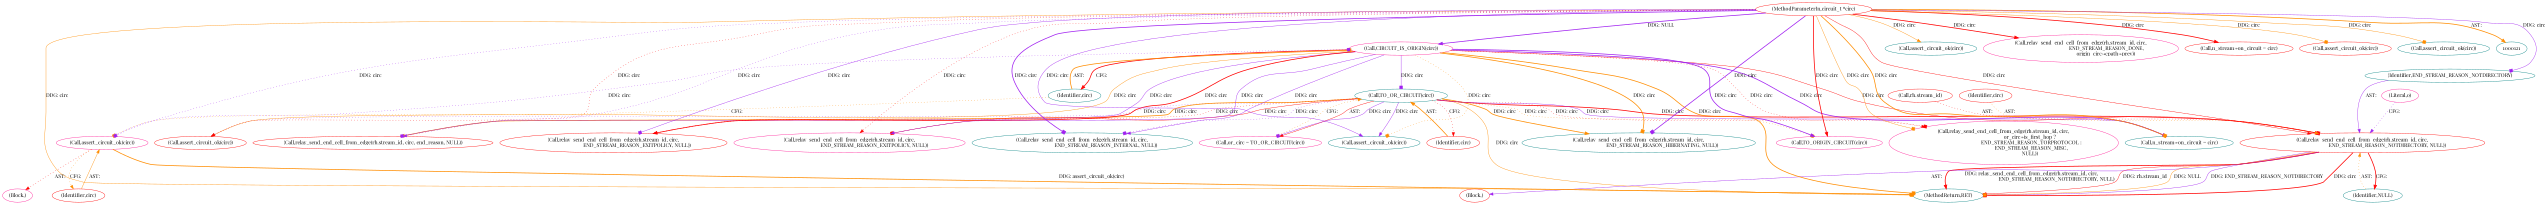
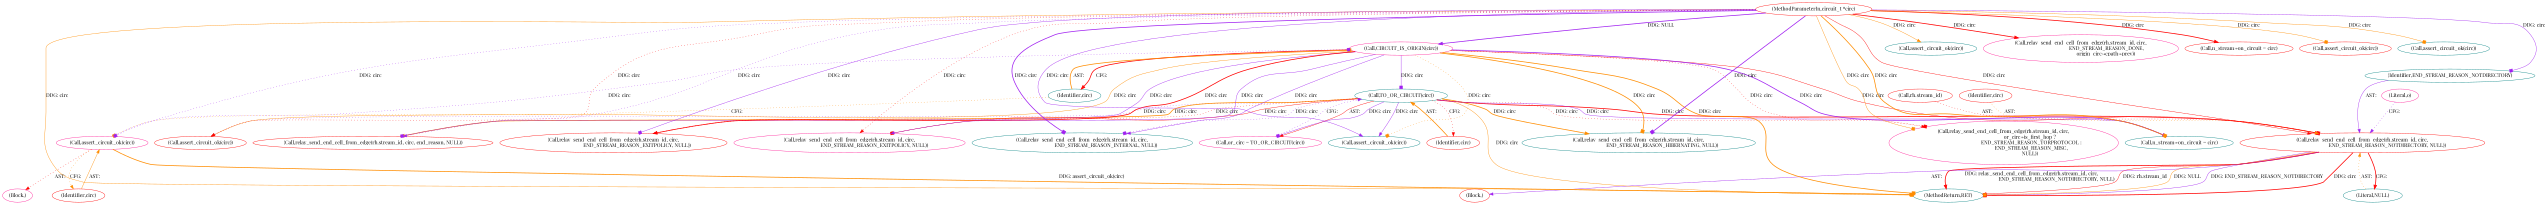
node "1000121": removed
edge "(Call,or_circ = TO_OR_CIRCUIT(circ))" -> "(Call,TO_OR_CIRCUIT(circ))": color darkorange -> purple
node "(Call,TO_ORIGIN_CIRCUIT(circ))": removed
node "(Identifier,NULL)": label "(Identifier,NULL)" -> "(Literal,NULL)"
